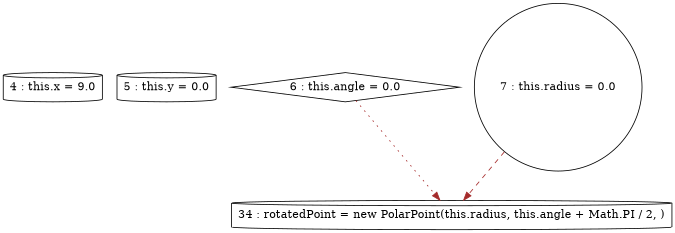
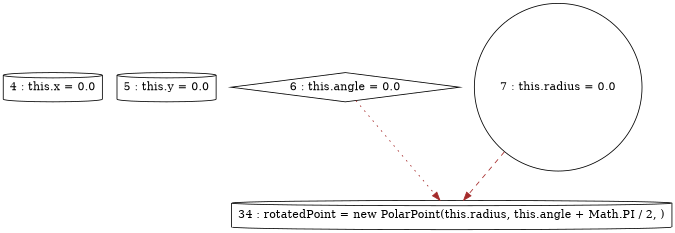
node "4 : this.x = 9.0": label "4 : this.x = 9.0" -> "4 : this.x = 0.0"
